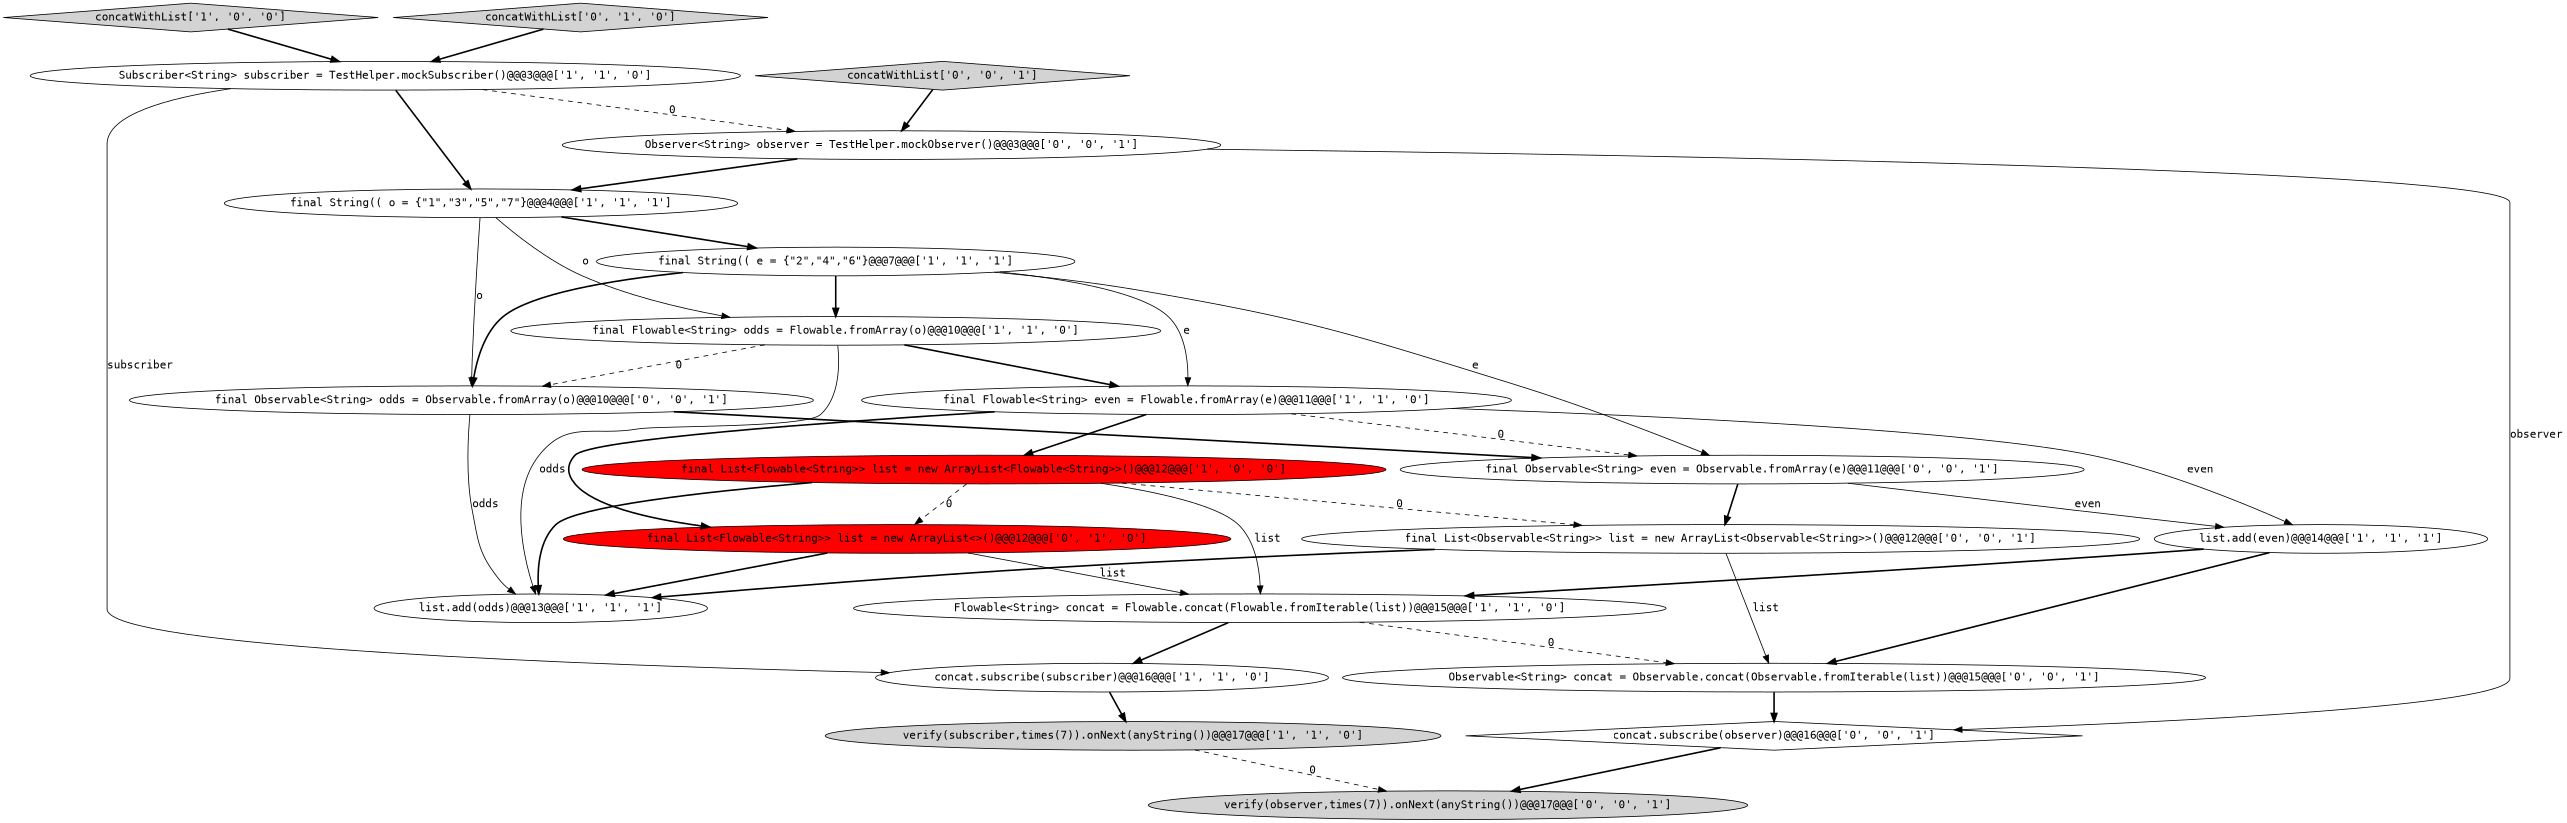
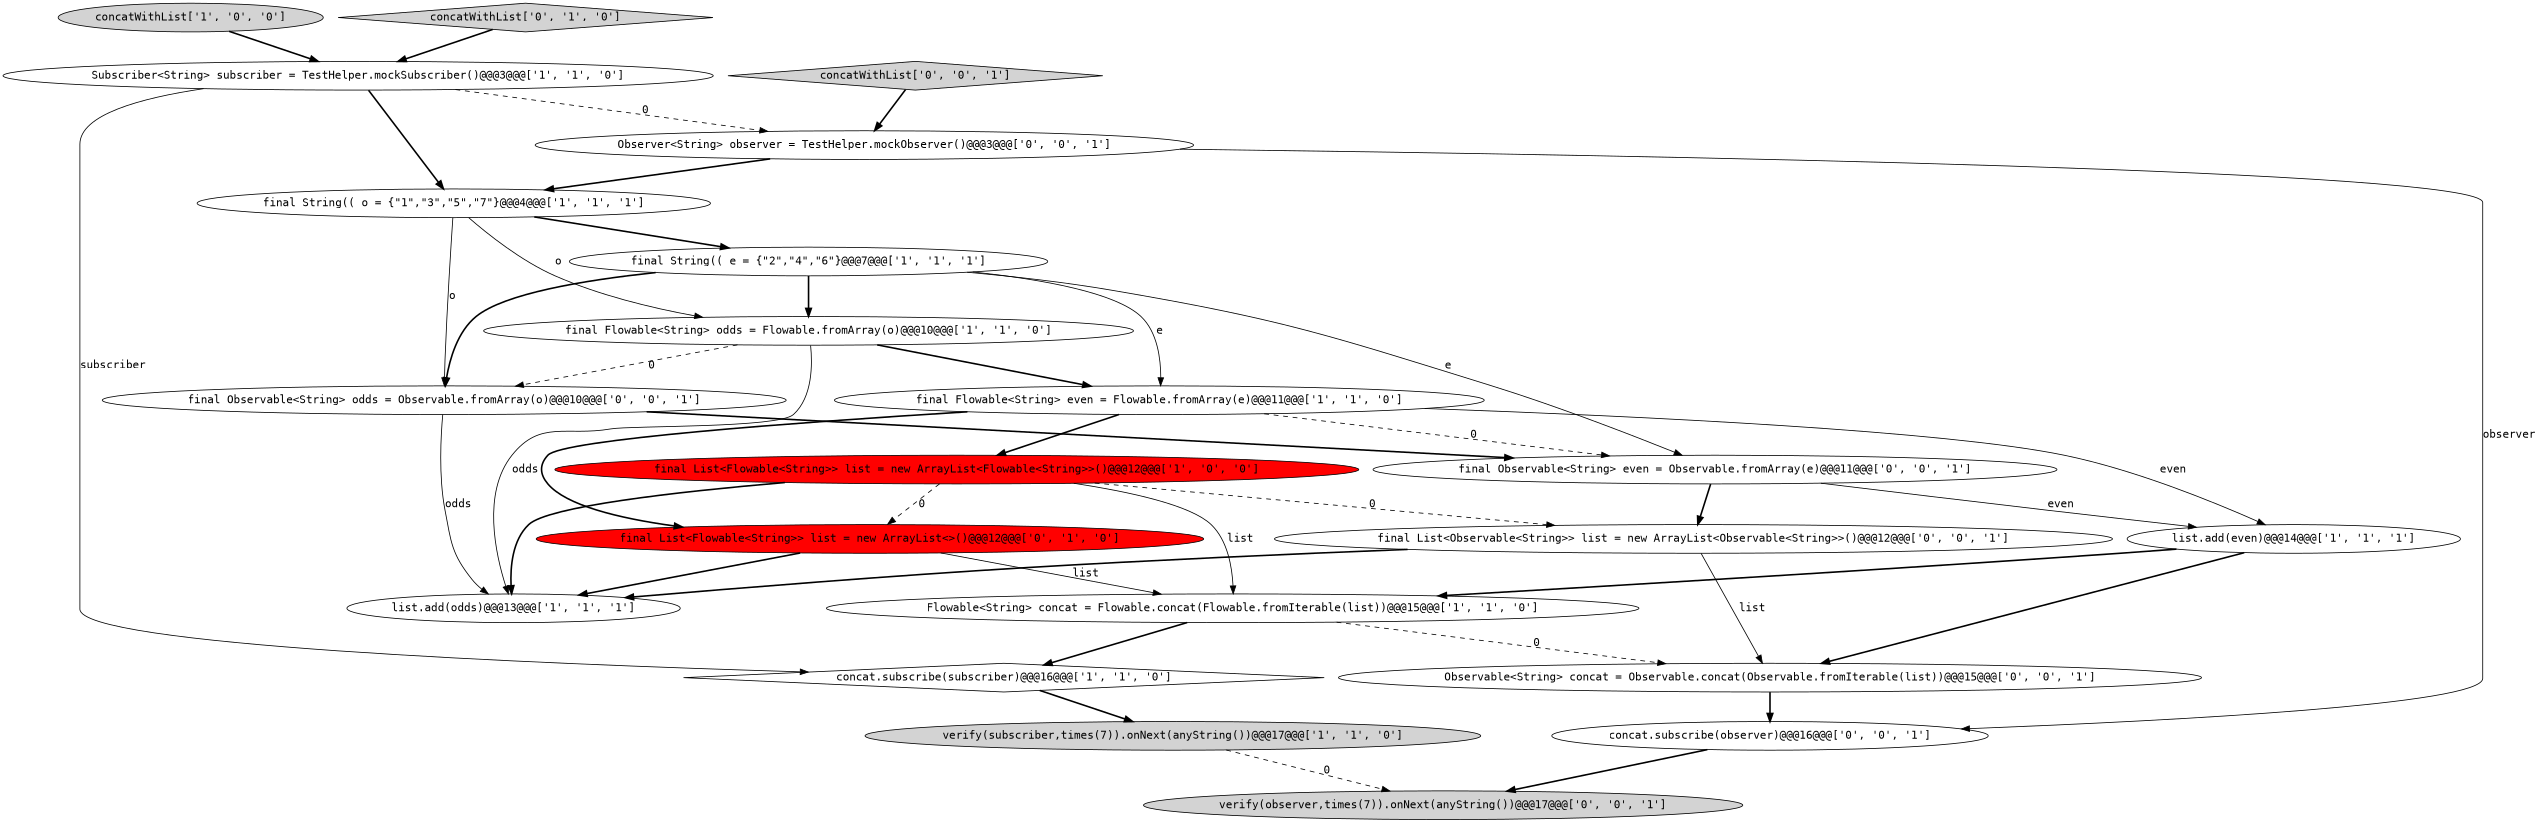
node "concatWithList['1', '0', '0']": shape diamond -> ellipse
node "concat.subscribe(subscriber)@@@16@@@['1', '1', '0']": shape ellipse -> diamond
node "concat.subscribe(observer)@@@16@@@['0', '0', '1']": shape diamond -> ellipse
